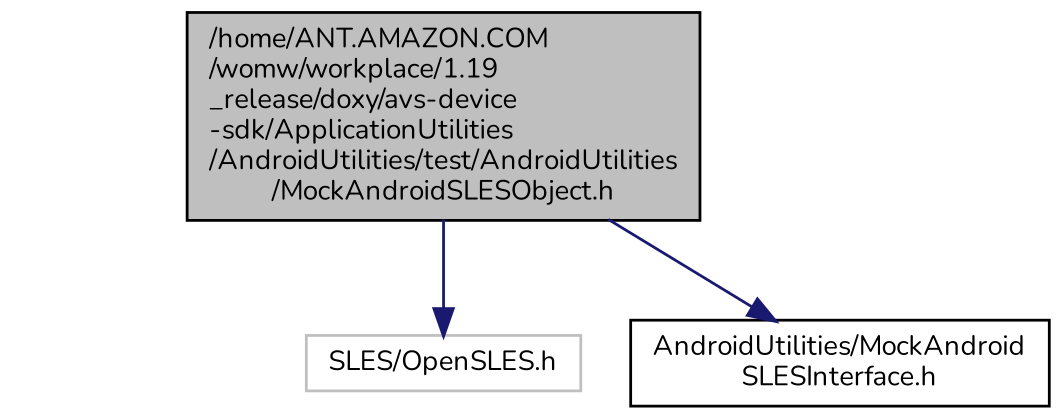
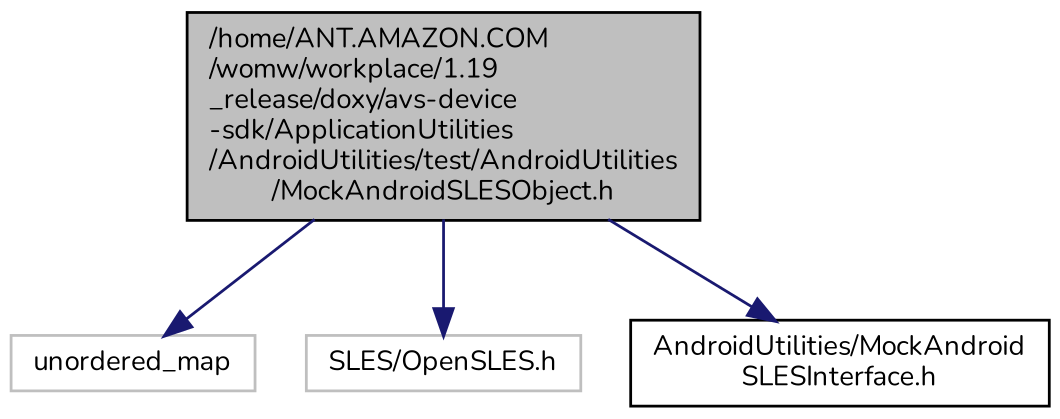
node "unordered_map": added
